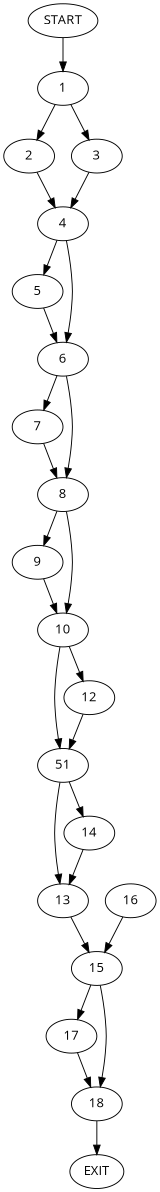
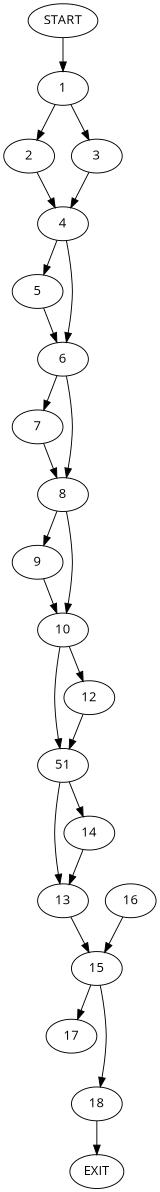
edge "17" -> "18": removed
